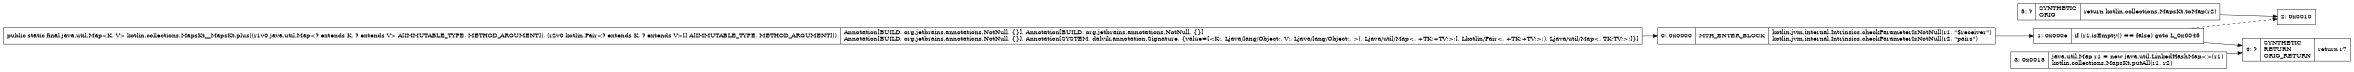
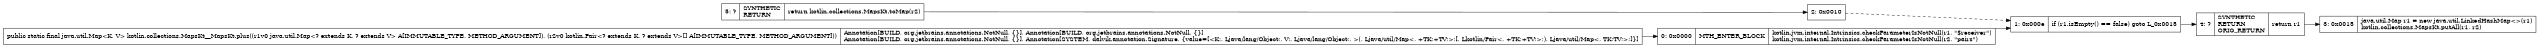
node "5: ?": text "ORIG" -> "RETURN"
edge "1: 0x000e" -> "2: 0x0010": reversed
node "1: 0x000e": text "if (r1.isEmpty() == false) goto L_0x0045" -> "if (r1.isEmpty() == false) goto L_0x0015"
node "4: ?": text "return r7" -> "return r1"
edge "3: 0x0015" -> "4: ?": reversed
